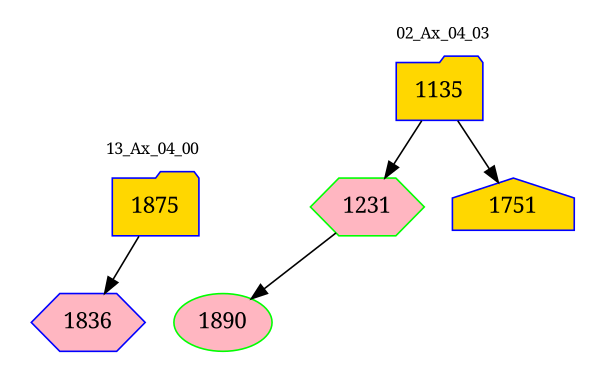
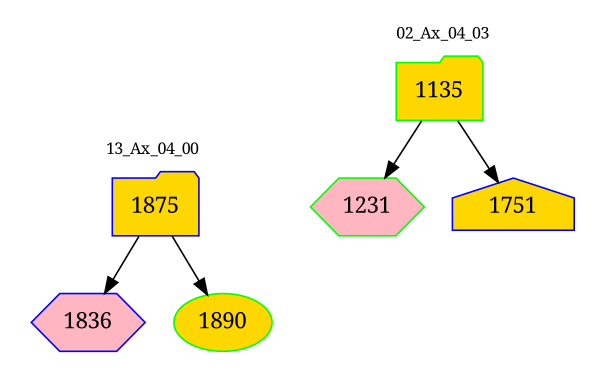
node "1135": color blue -> green
edge "1231" -> "1890": now "1875" -> "1890"
node "1890": fillcolor lightpink -> gold
